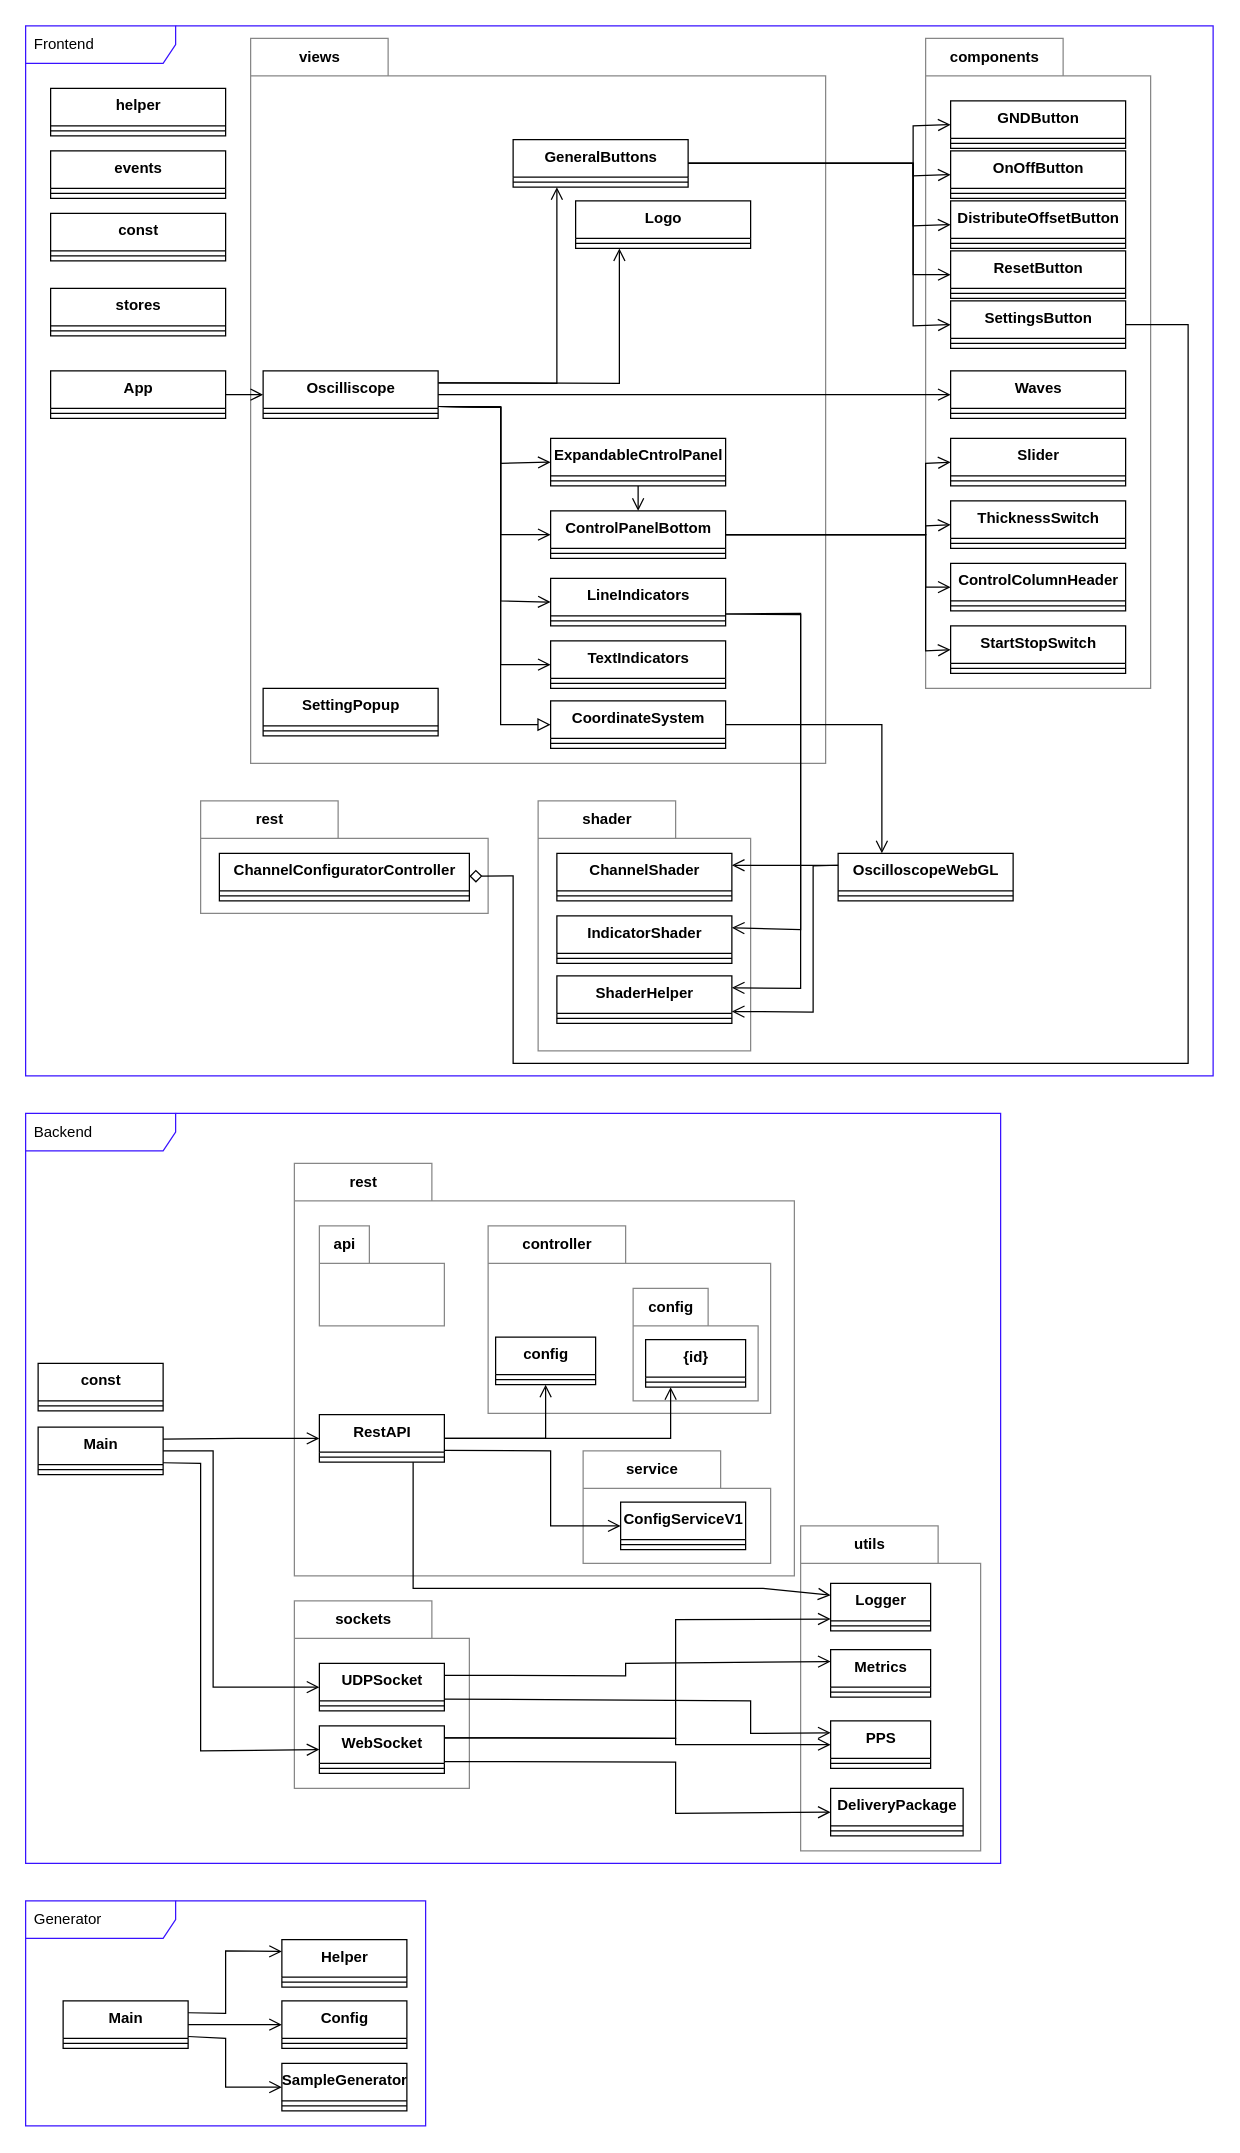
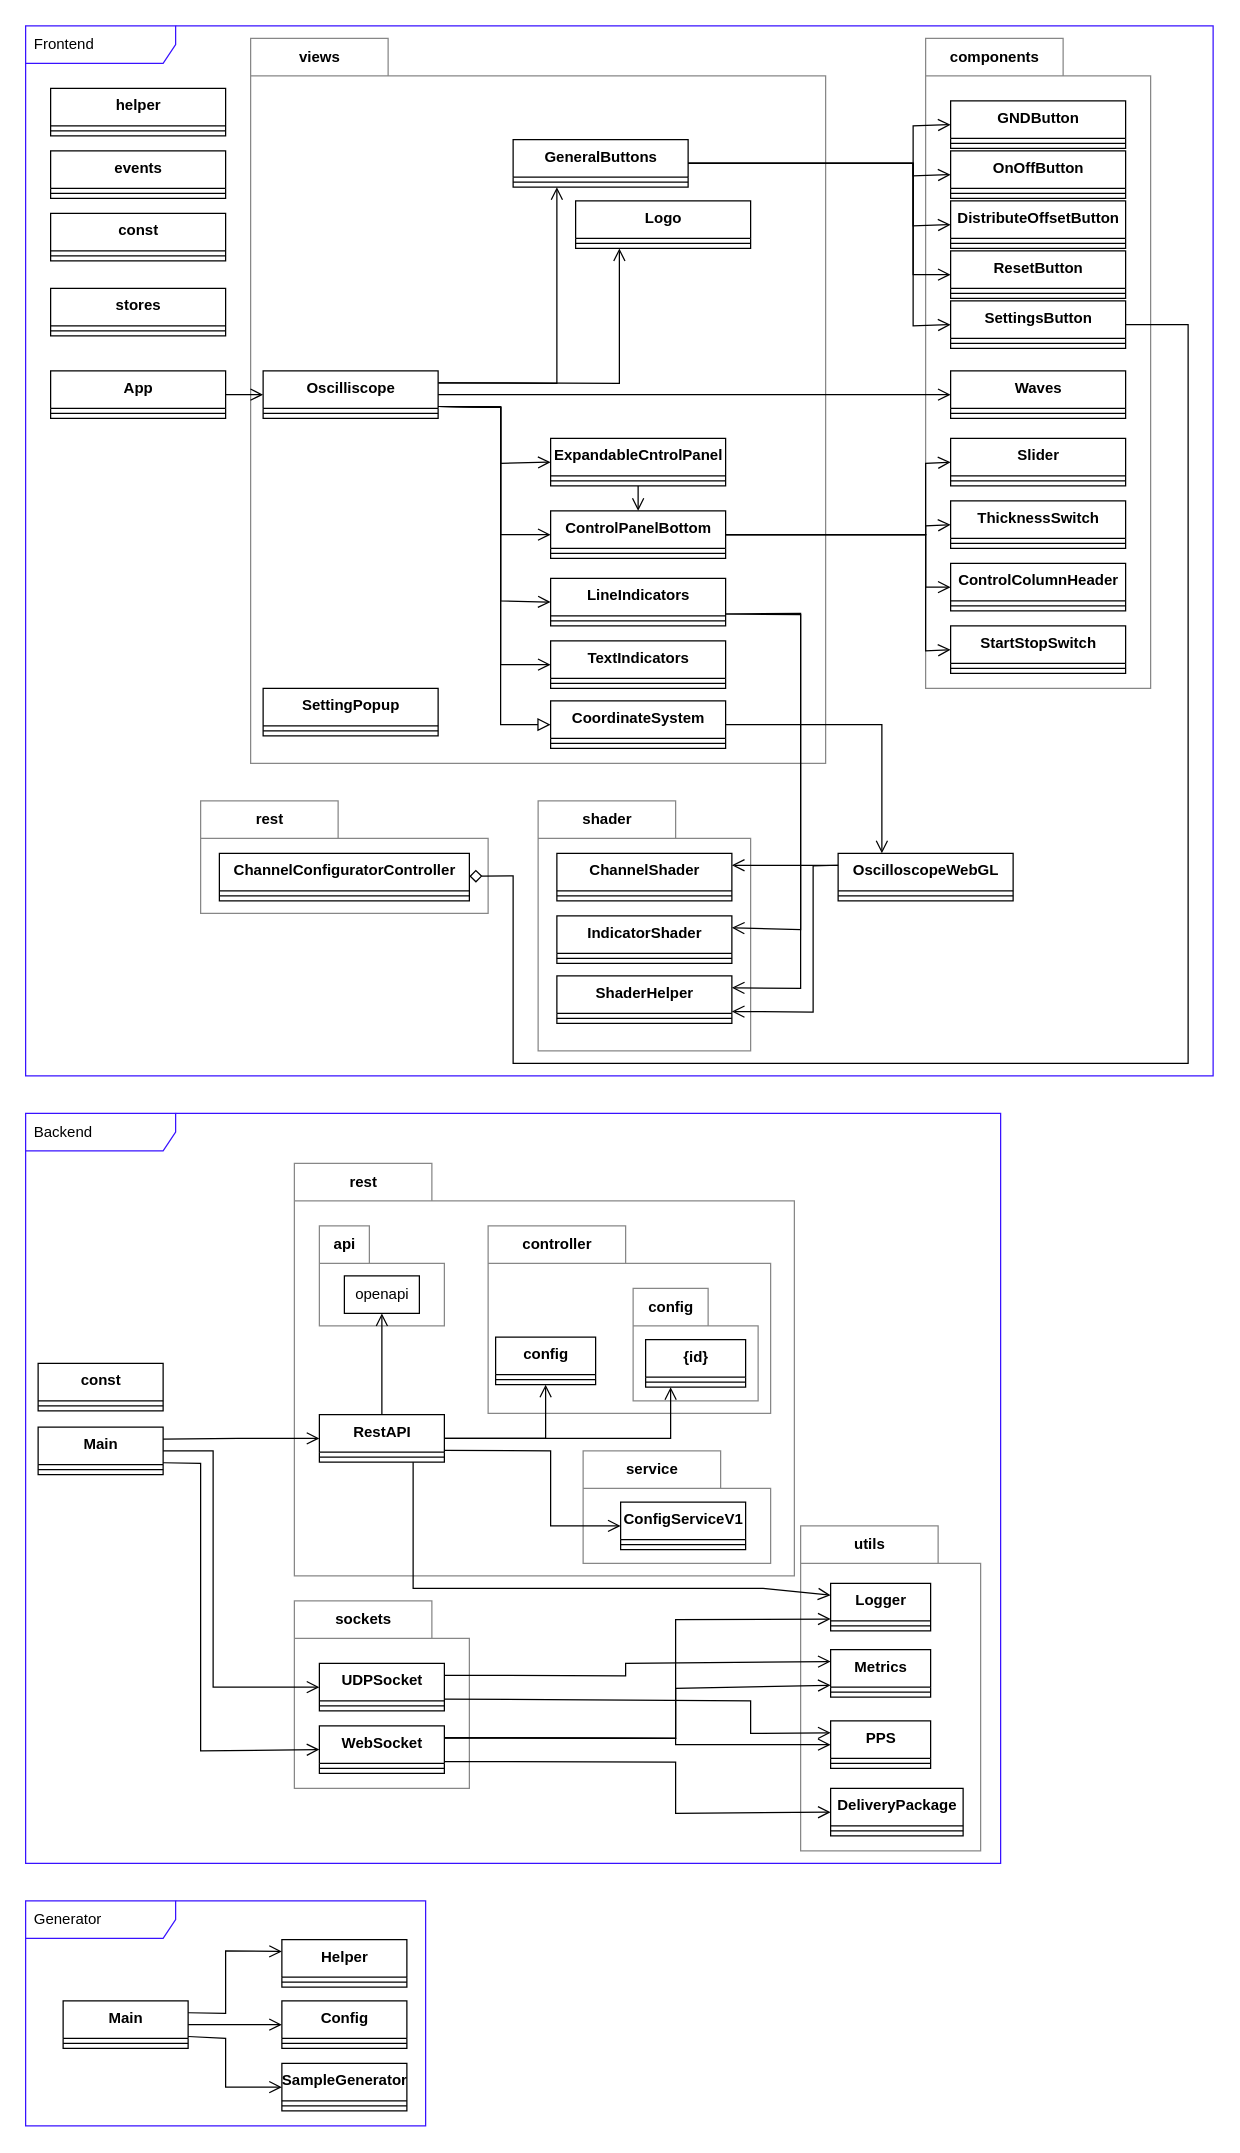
node "openapi": added
edge "RestAPI" -> "openapi": added
edge "WebSocket" -> "Metrics": added
